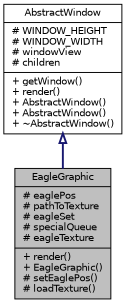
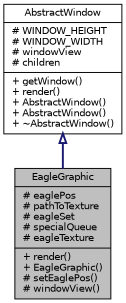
node "EagleGraphic": text "# loadTexture()" -> "# windowView()"
